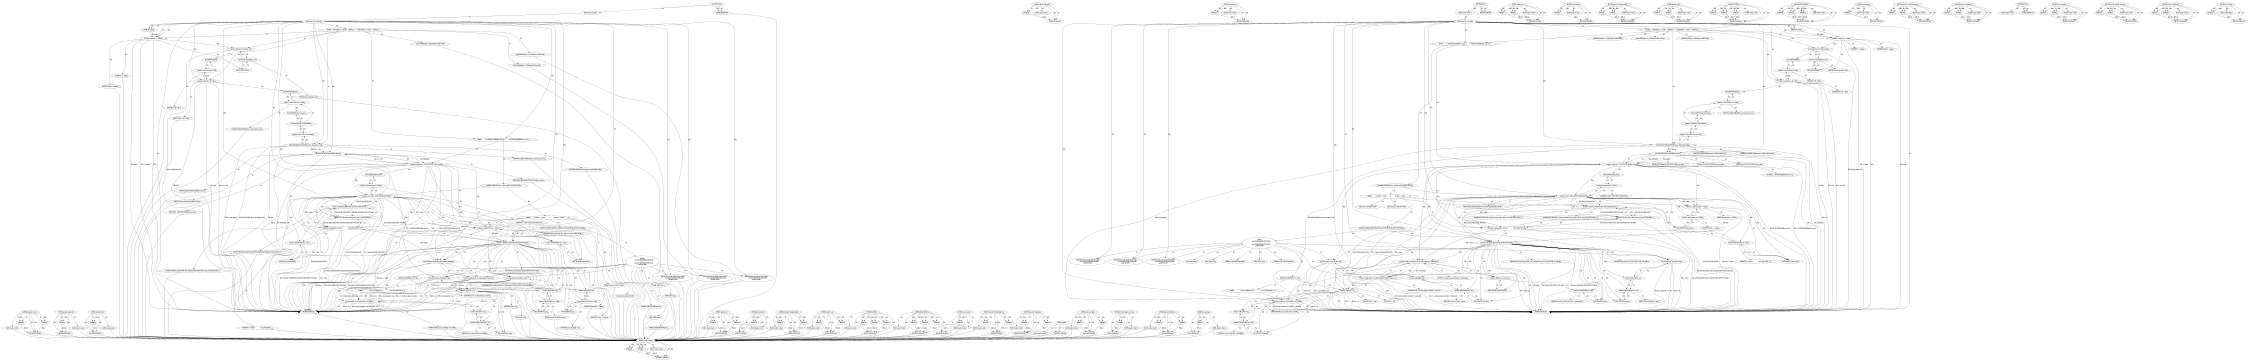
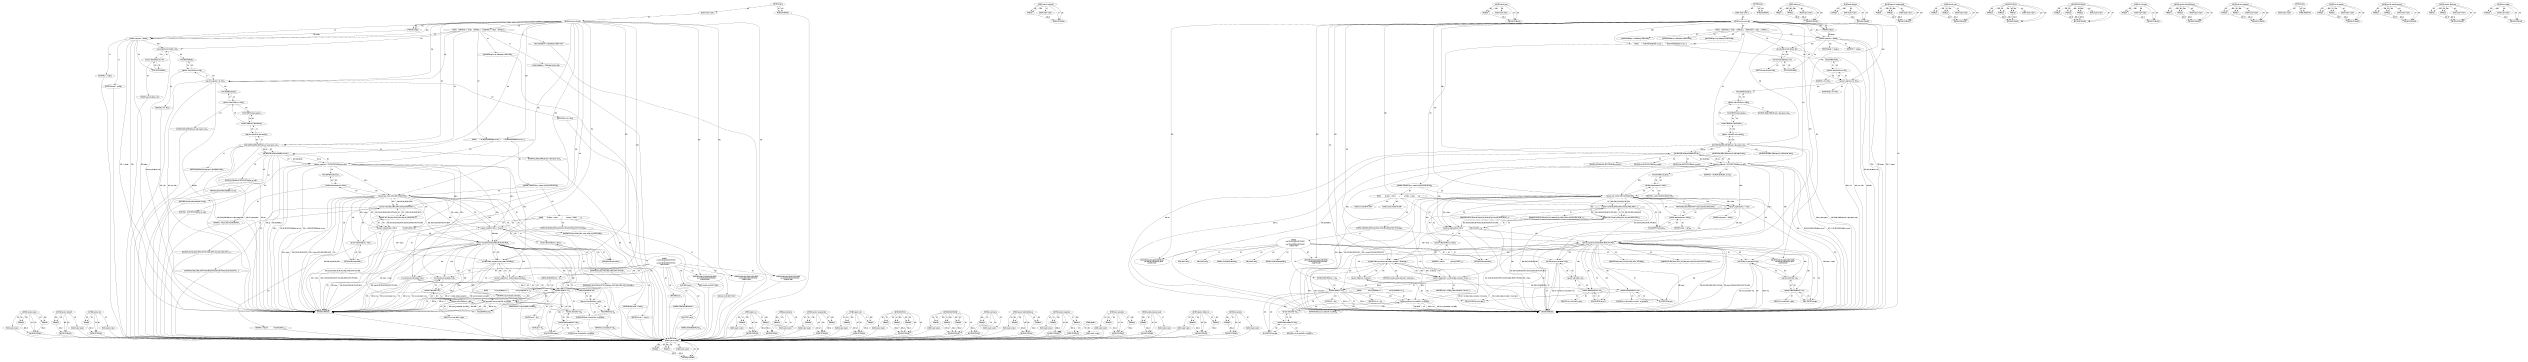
edge "(<operator>.fieldAccess,r->iov.iov_base)" -> "(<operator>.indirectFieldAccess,r->iov)": label "AST: " -> "DDG: SCSI_REQ_STATUS_RETRY"
node "(IDENTIFIER,r,scsi_disk_emulate_command(r))": added
edge "(<operator>.indirectFieldAccess,r->iov)" -> "(FIELD_IDENTIFIER,iov_base,iov_base)": added, label "CFG:"
